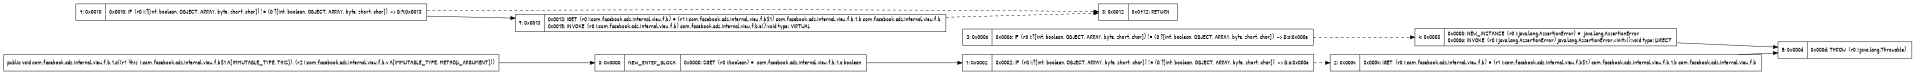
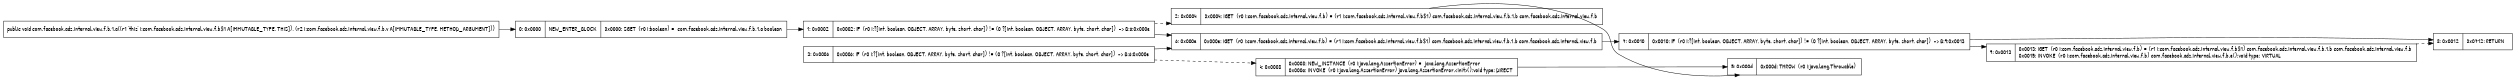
edge "7: 0x0010" -> "8: 0x0012": style dashed -> solid
node "6: 0x000e": added
